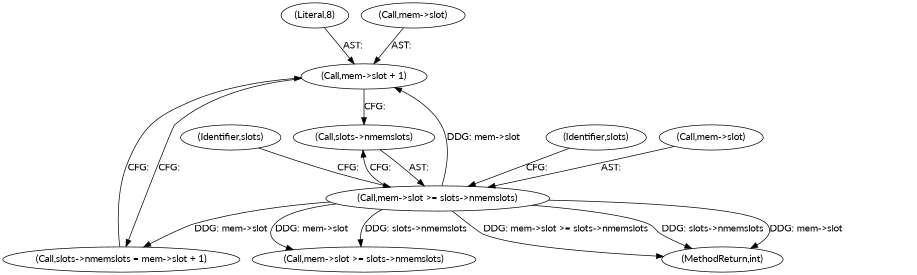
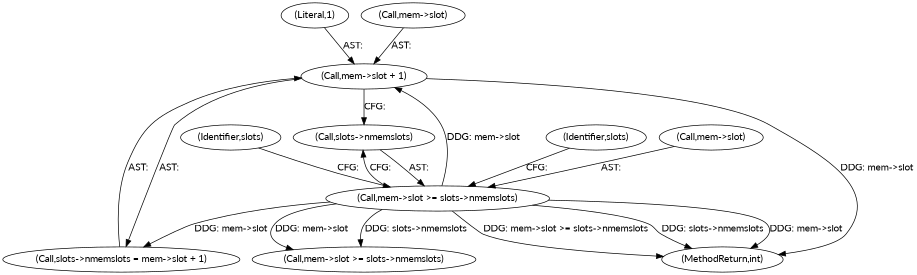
node "(Literal,8)": label "(Literal,8)" -> "(Literal,1)"
edge "(Call,mem->slot + 1)" -> "(MethodReturn,int)": added, label "DDG: mem->slot"
edge "(Call,slots->nmemslots = mem->slot + 1)" -> "(Call,mem->slot + 1)": label "CFG: " -> "AST: "
edge "(Call,mem->slot + 1)" -> "(Call,slots->nmemslots = mem->slot + 1)": label "CFG: " -> "AST: "
